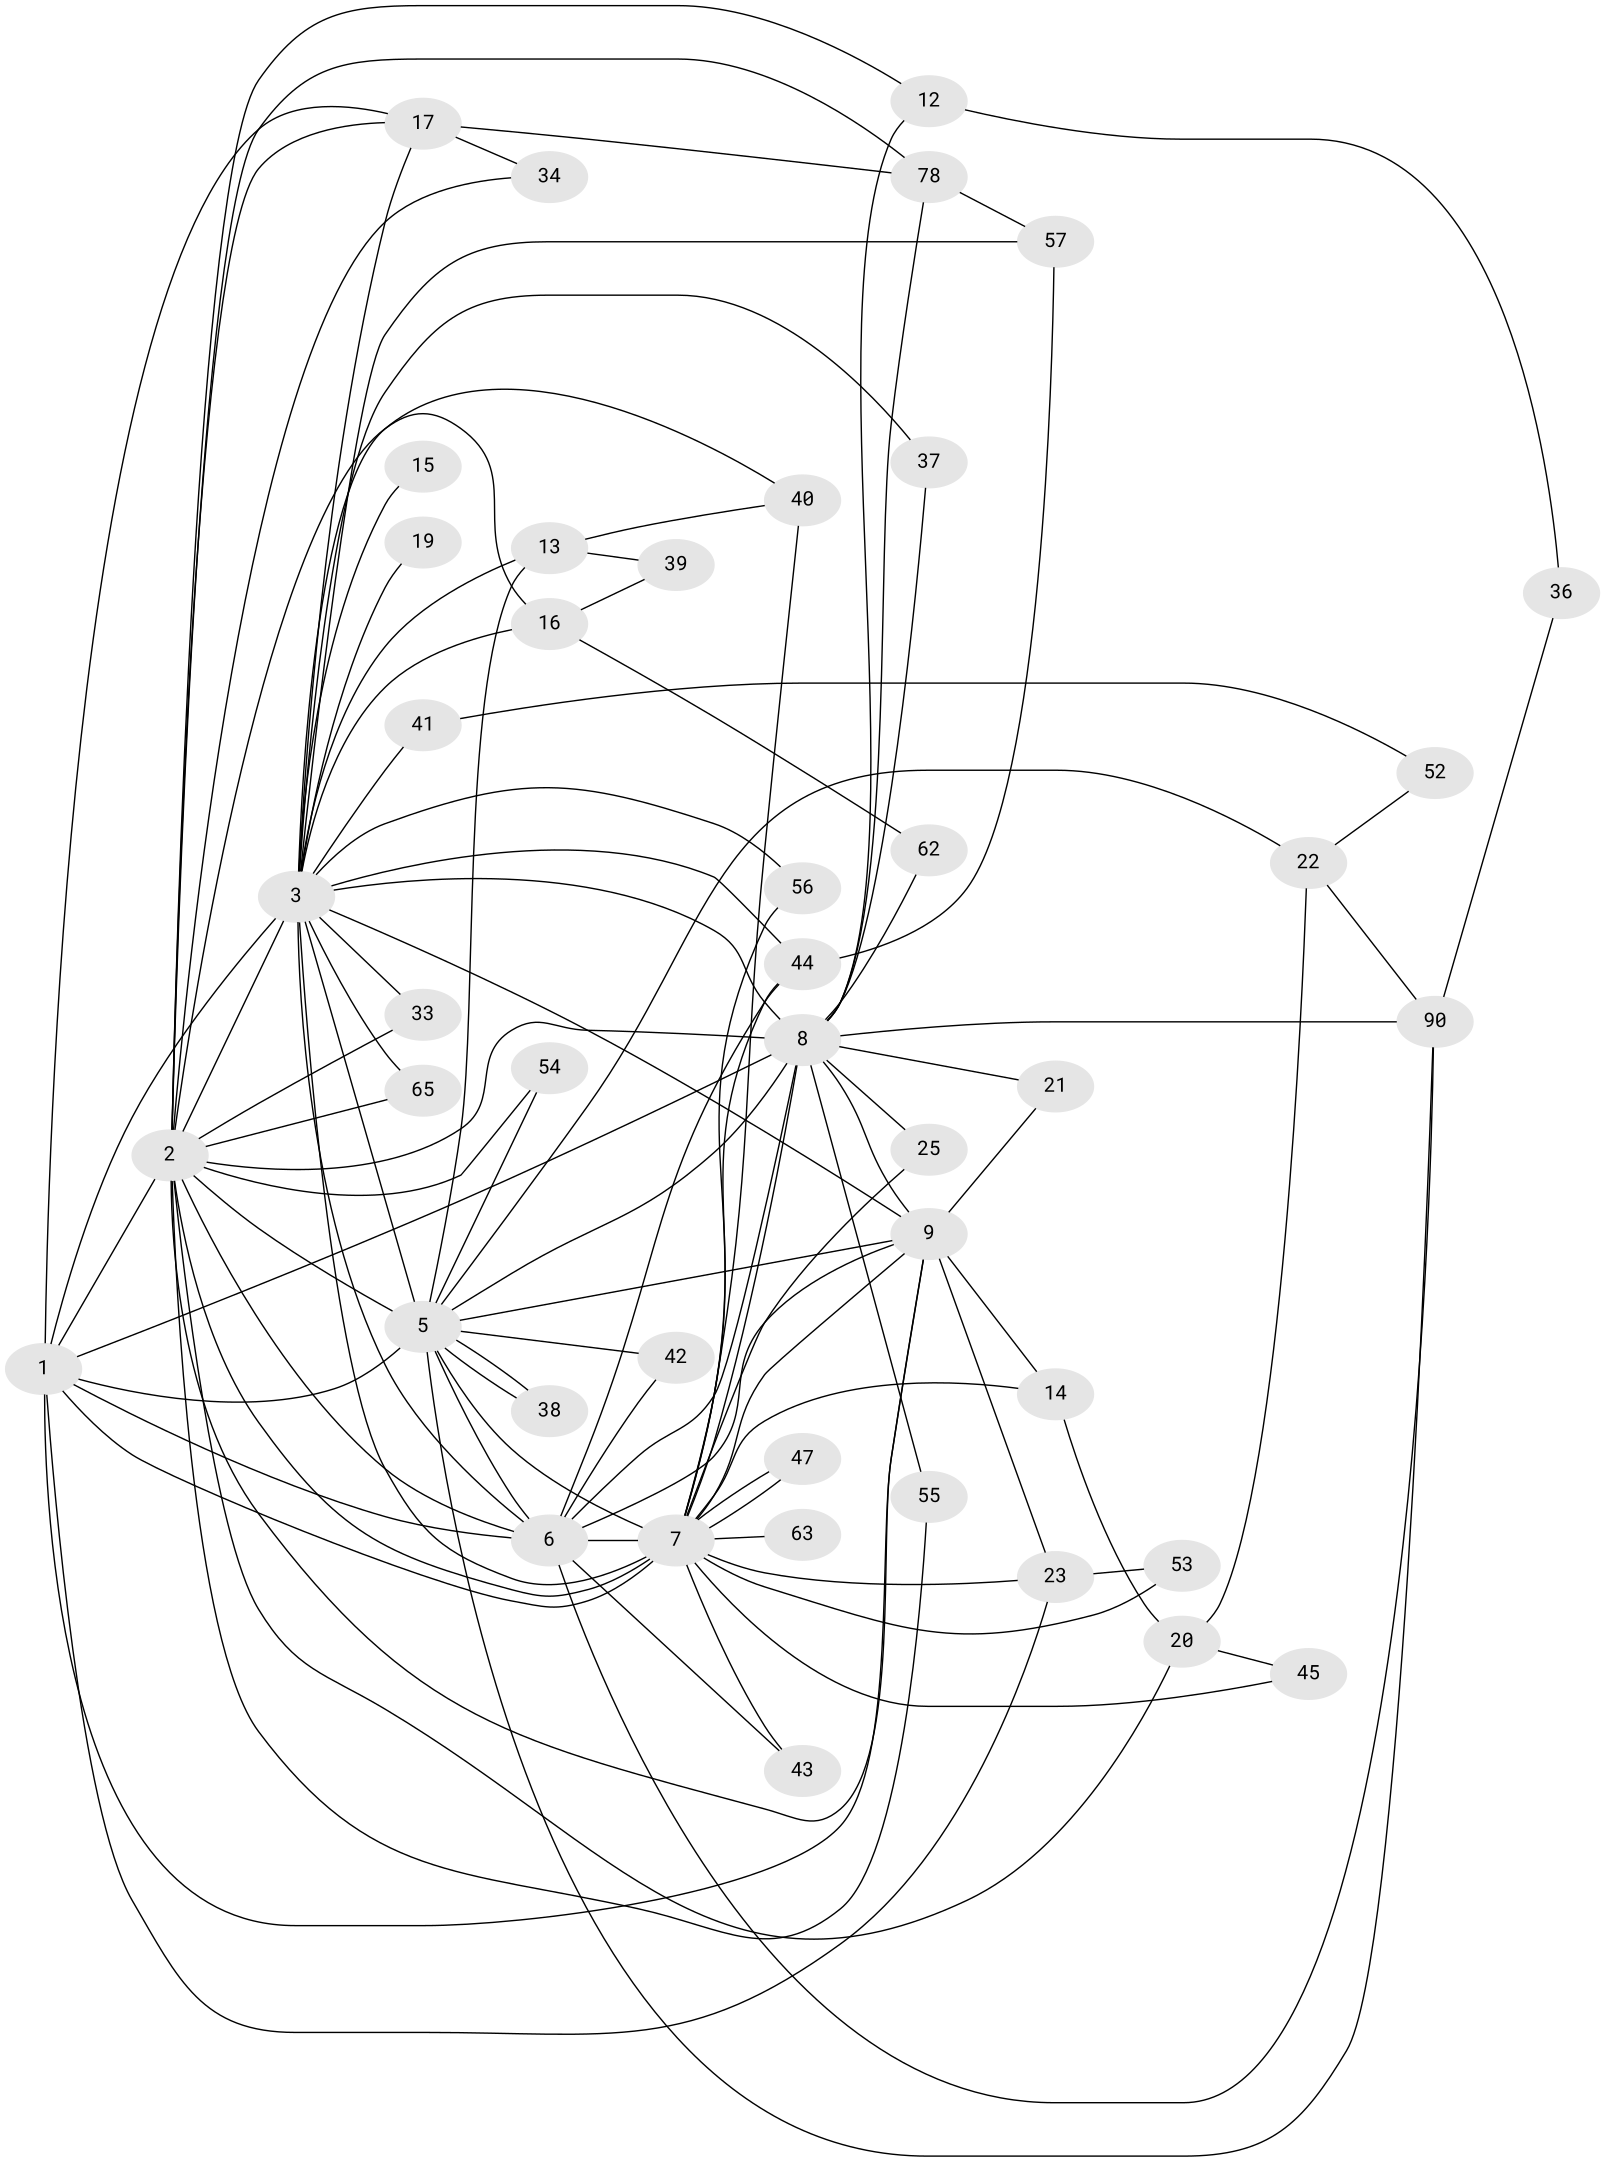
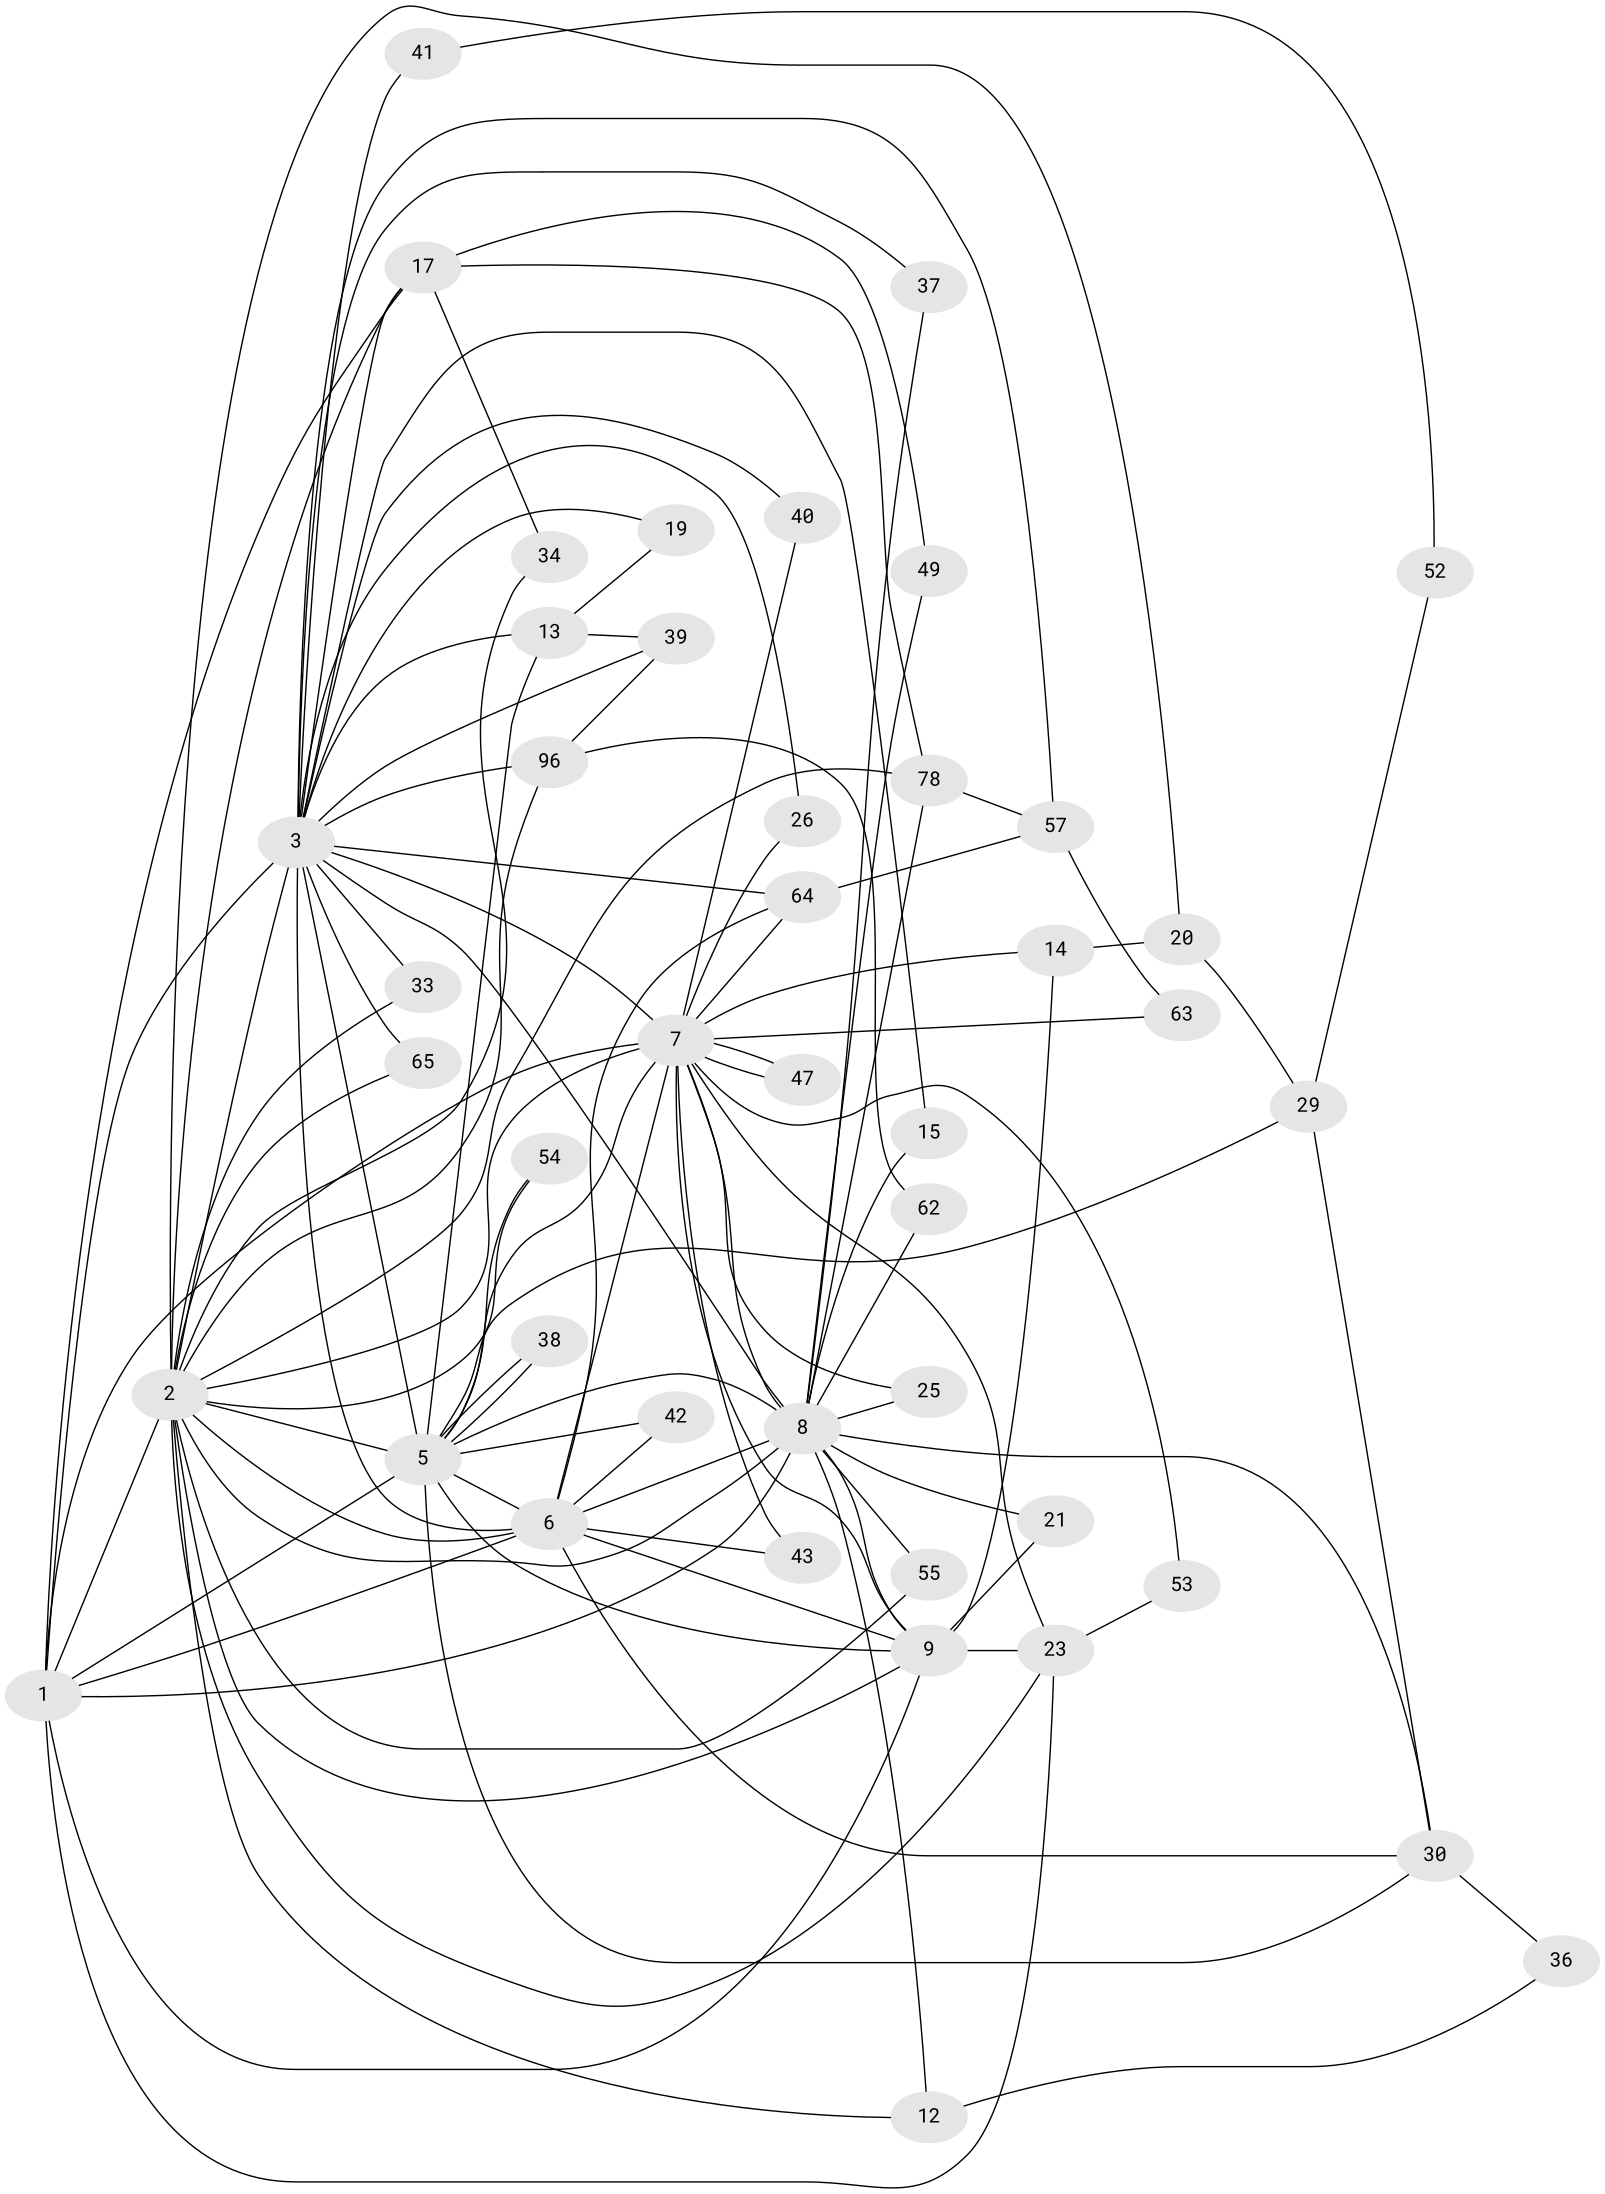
edge "40" -- "13": now "19" -- "13"
node "49": added
node "16": label "16" -> "96"
node "22": label "22" -> "29"
node "56": label "56" -> "26"
edge "57" -- "63": added
node "44": label "44" -> "64"
node "90": label "90" -> "30"
edge "3" -- "9": now "3" -- "39"
edge "15" -- "8": added
node "45": removed
edge "2" -- "23": added
